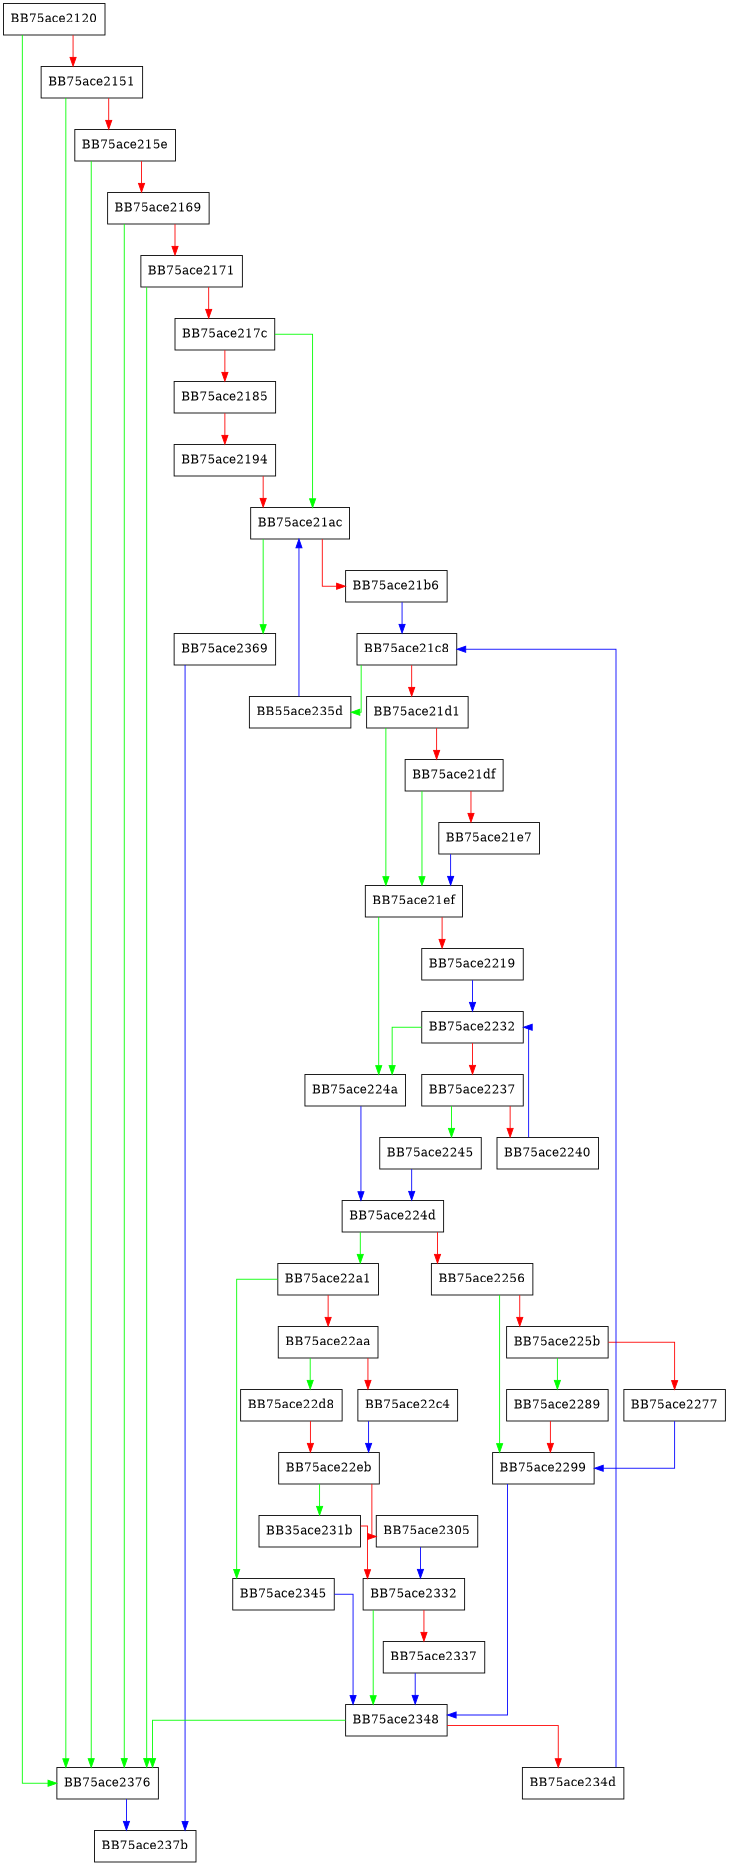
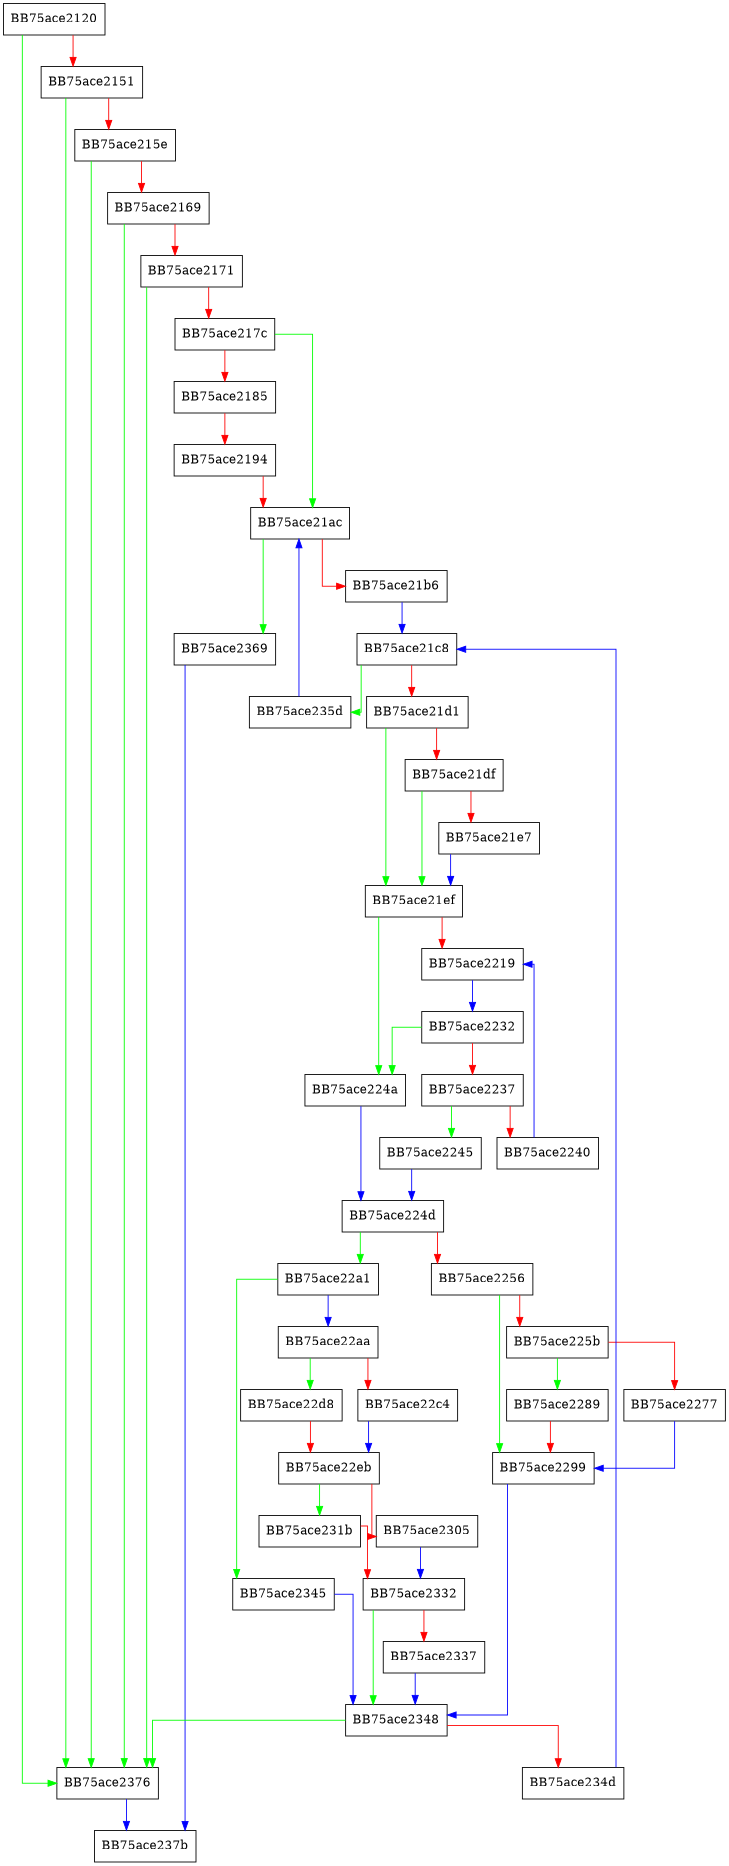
node "BB55ace235d": label "BB55ace235d" -> "BB75ace235d"
edge "BB75ace2240" -> "BB75ace2232": now "BB75ace2240" -> "BB75ace2219"
edge "BB75ace22a1" -> "BB75ace22aa": color red -> blue
node "BB35ace231b": label "BB35ace231b" -> "BB75ace231b"
